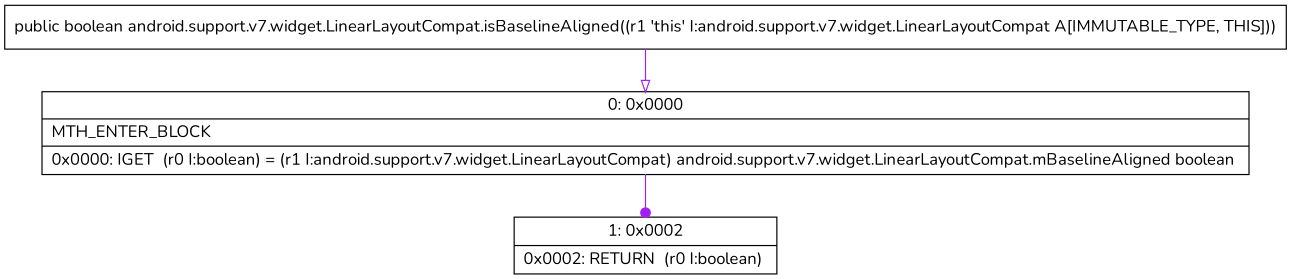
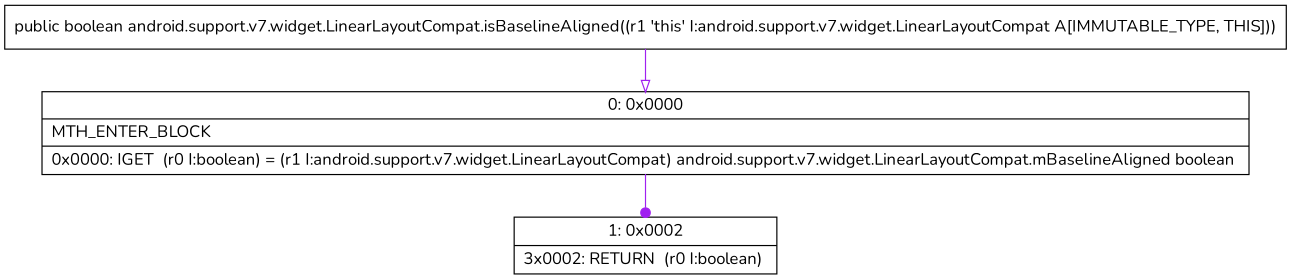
node "1: 0x0002": text "0x0002: RETURN  (r0 I:boolean)" -> "3x0002: RETURN  (r0 I:boolean)"
